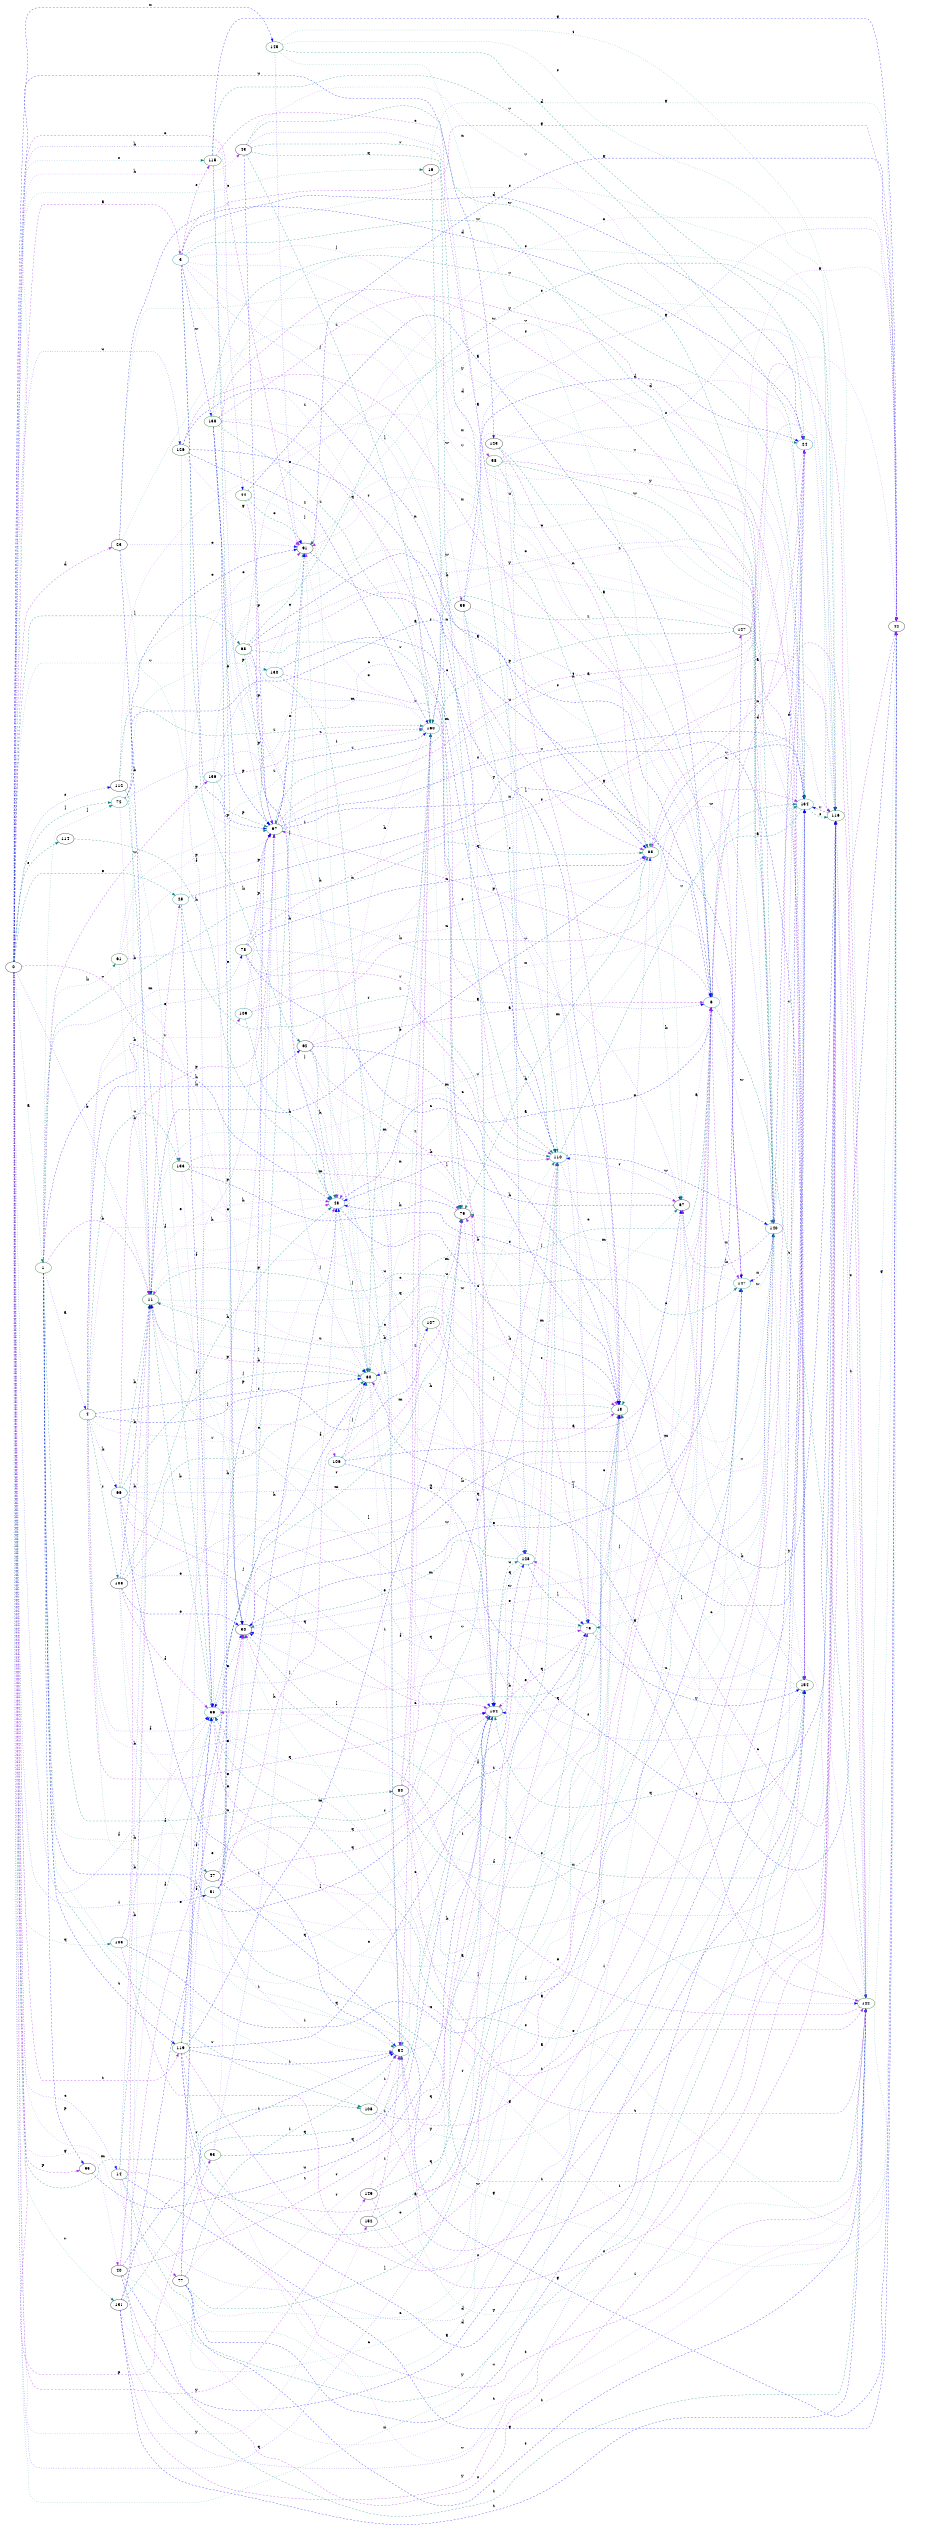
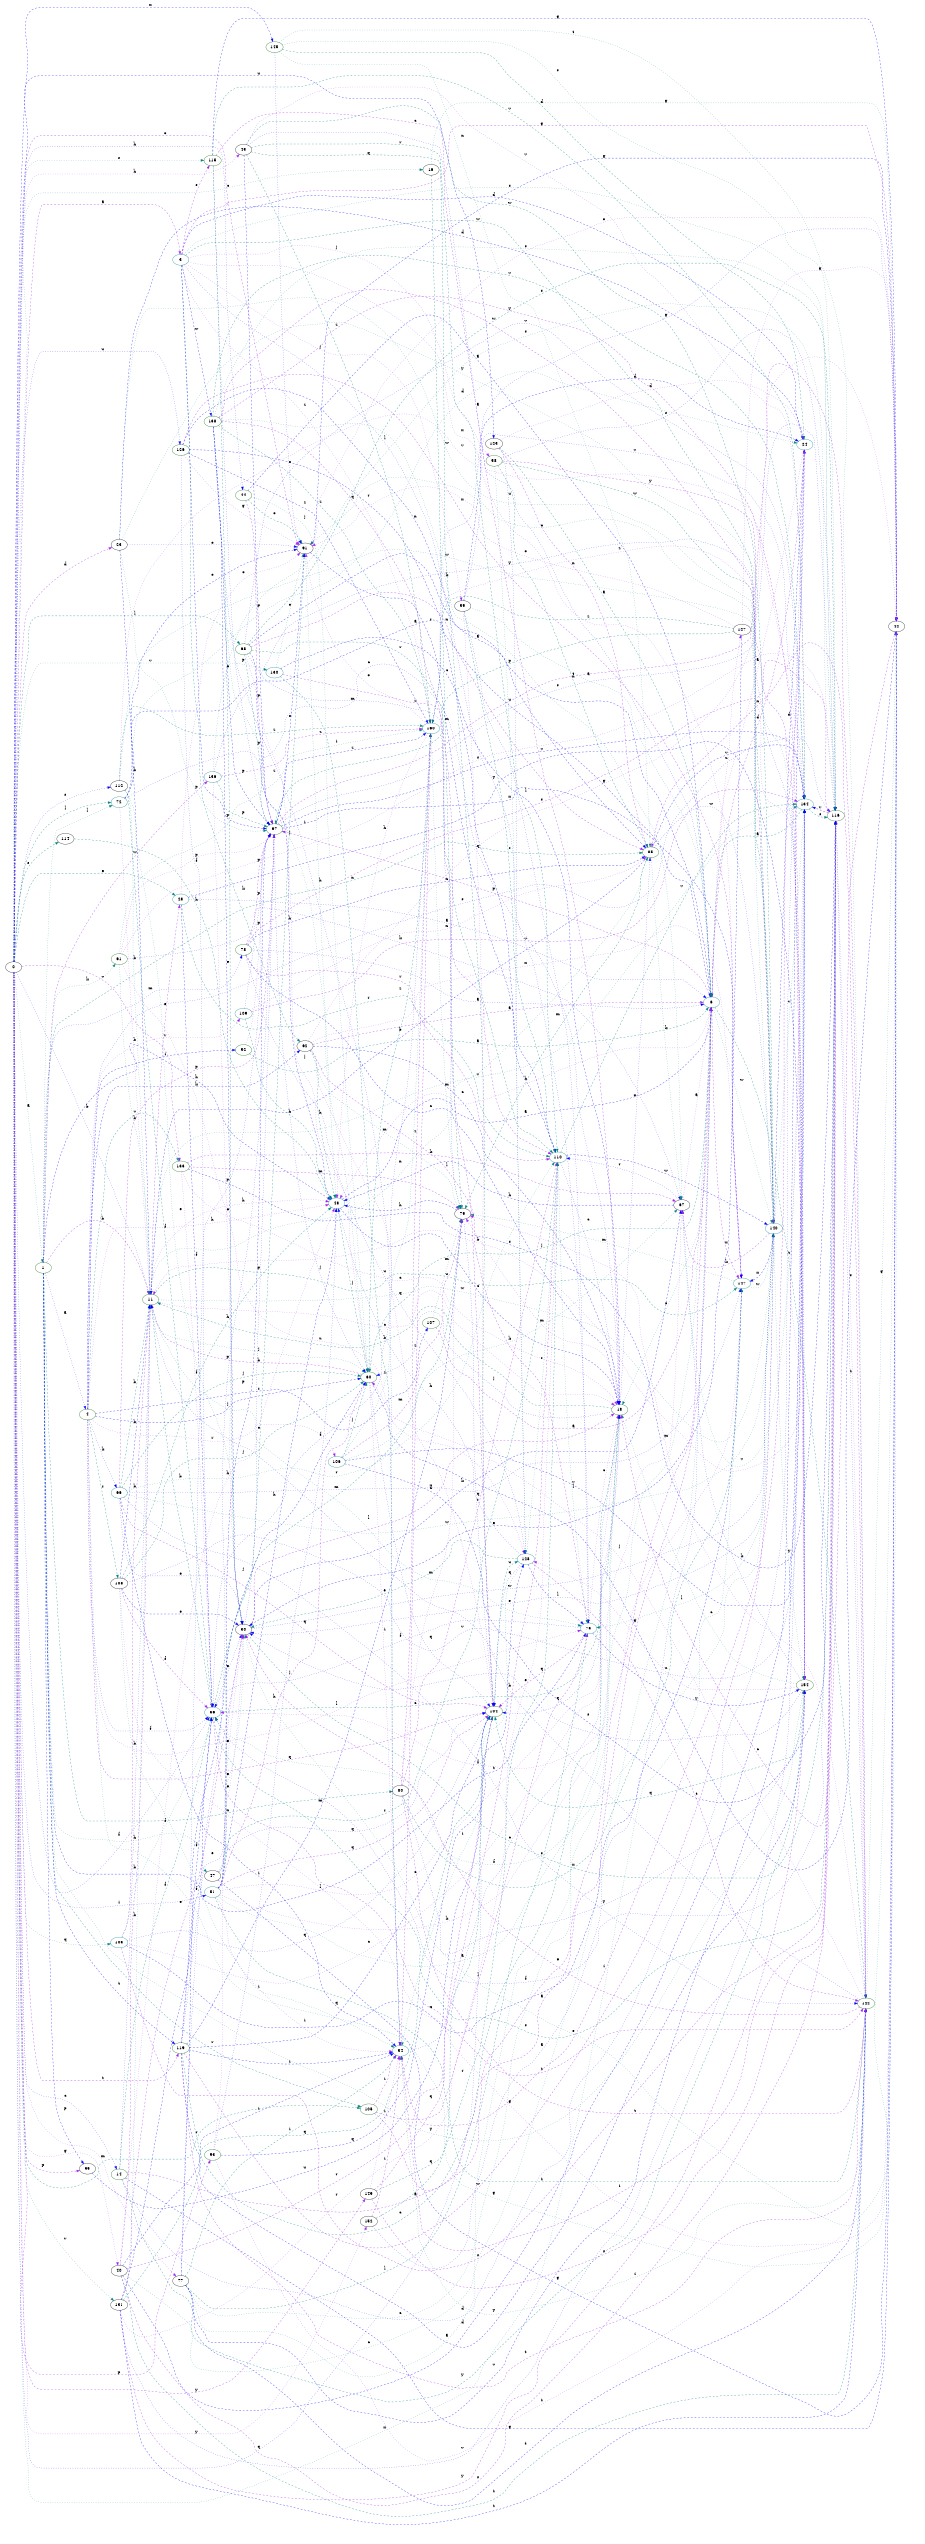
edge "59" -> "6": color blue -> teal
edge "28" -> "6": added, label "a"
node "52": added
edge "77" -> "160": removed, label "z"
edge "14" -> "122": removed, label "t"
